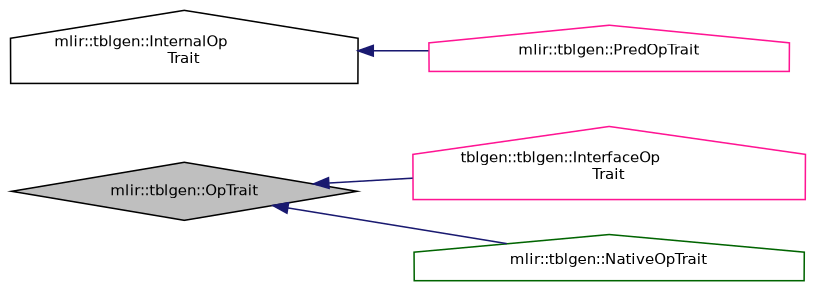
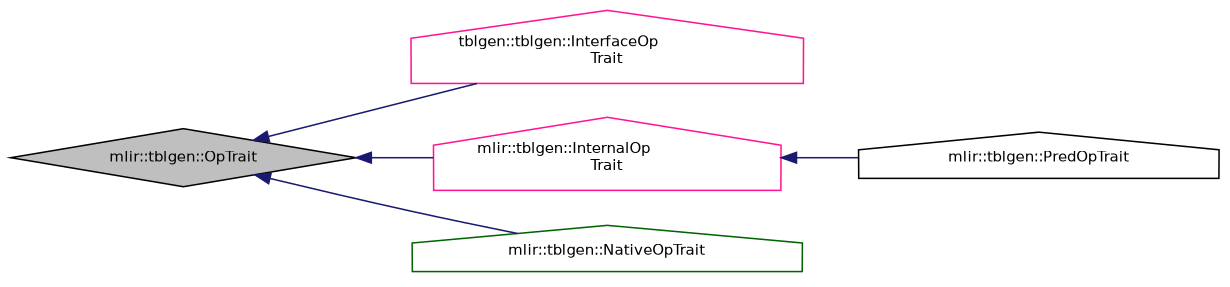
node "mlir::tblgen::InternalOp Trait": color black -> deeppink
node "mlir::tblgen::PredOpTrait": color deeppink -> black
edge "mlir::tblgen::InternalOp Trait" -> "mlir::tblgen::OpTrait": added
